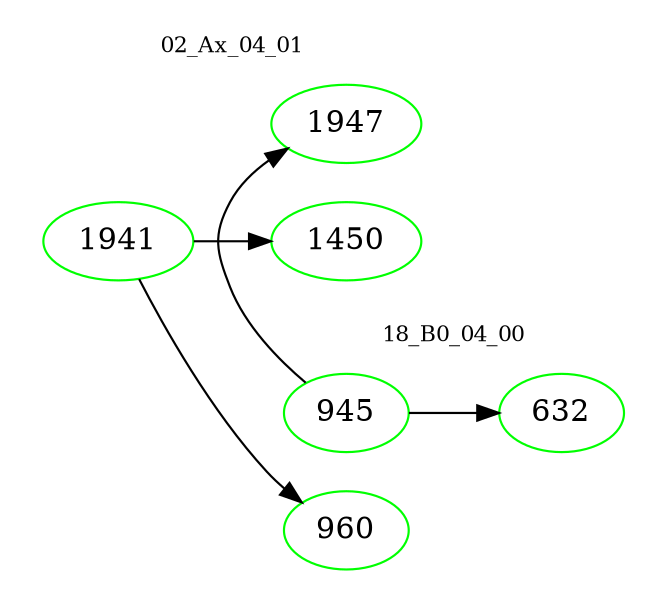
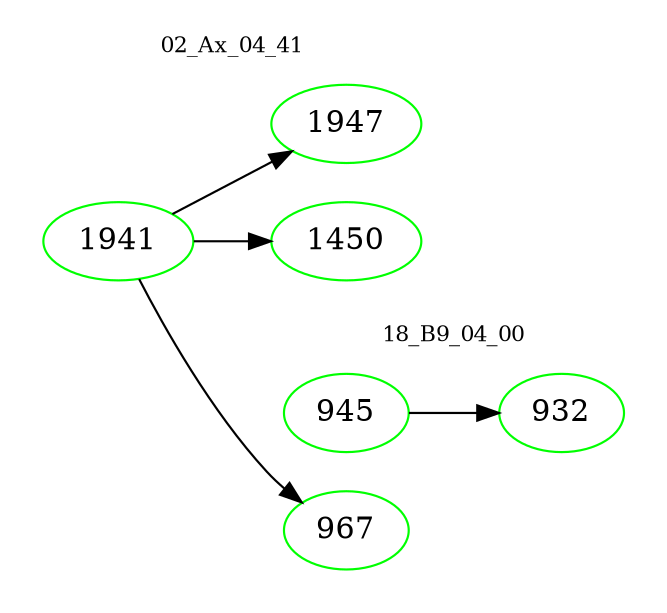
cluster "02_Ax_04_01": label "02_Ax_04_01" -> "02_Ax_04_41"
edge "945" -> "1947": now "1941" -> "1947"
cluster "18_B0_04_00": label "18_B0_04_00" -> "18_B9_04_00"
node "632": label "632" -> "932"
node "960": label "960" -> "967"
